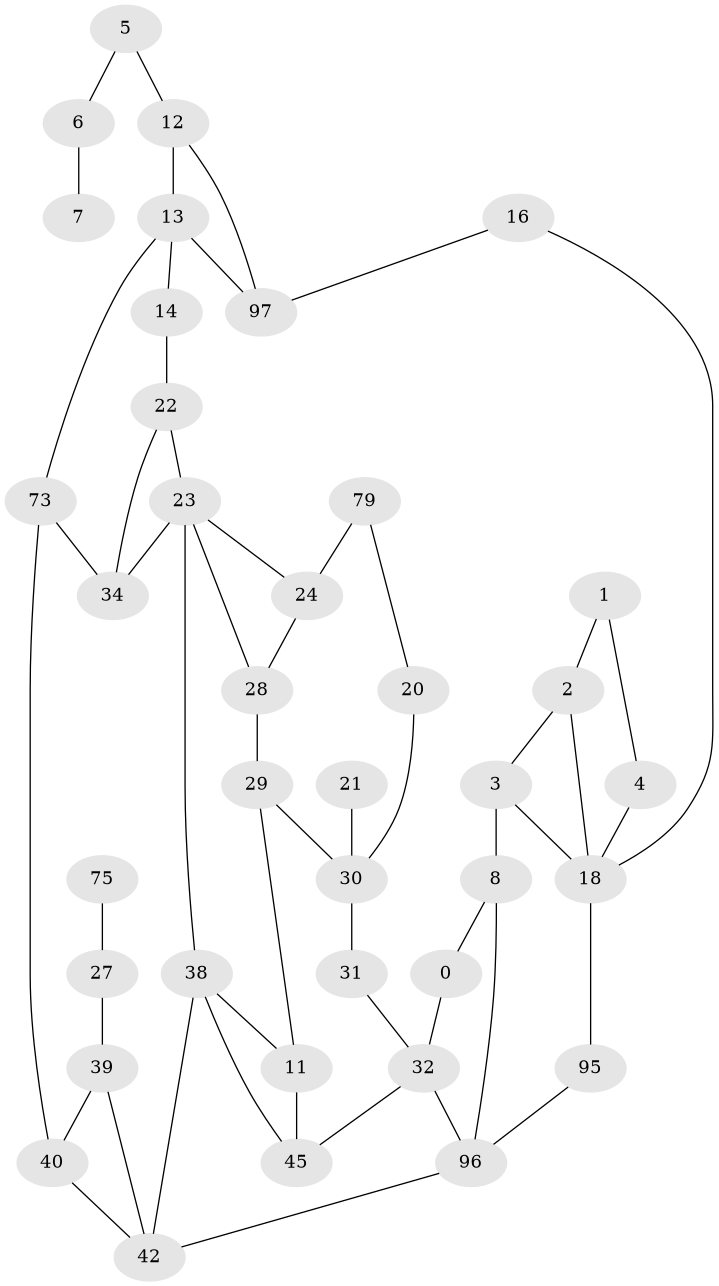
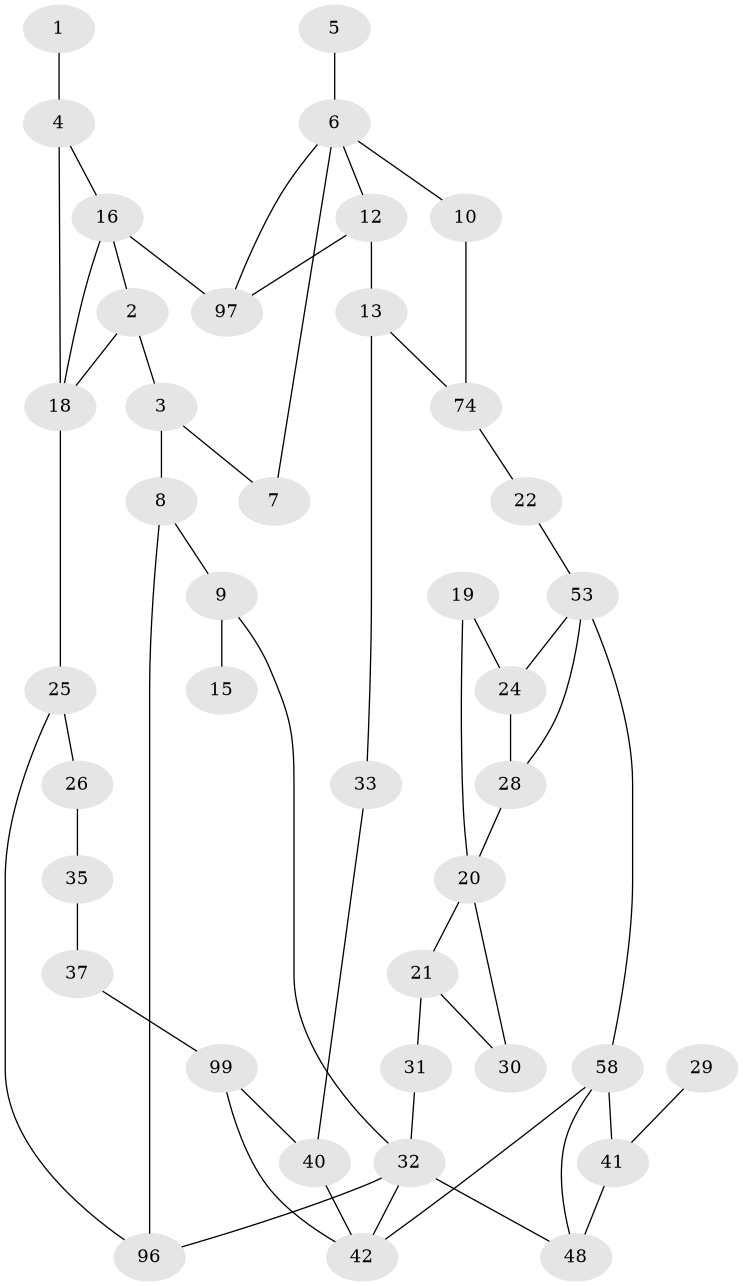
edge "5" -- "12": now "6" -- "12"
edge "4" -- "16": added
node "10": added
edge "13" -- "97": now "6" -- "97"
node "14": label "14" -> "74"
node "73": label "73" -> "33"
node "23": label "23" -> "53"
node "79": label "79" -> "19"
node "34": removed
edge "1" -- "2": now "16" -- "2"
node "15": added
edge "28" -- "29": now "28" -- "20"
node "26": added
edge "29" -- "30": removed
edge "3" -- "18": now "3" -- "7"
node "75": label "75" -> "35"
edge "30" -- "31": now "21" -- "31"
edge "20" -- "21": added
node "27": label "27" -> "37"
node "38": label "38" -> "58"
node "0": label "0" -> "9"
node "39": label "39" -> "99"
node "11": label "11" -> "41"
node "95": label "95" -> "25"
node "45": label "45" -> "48"
edge "96" -- "42": now "32" -- "42"
